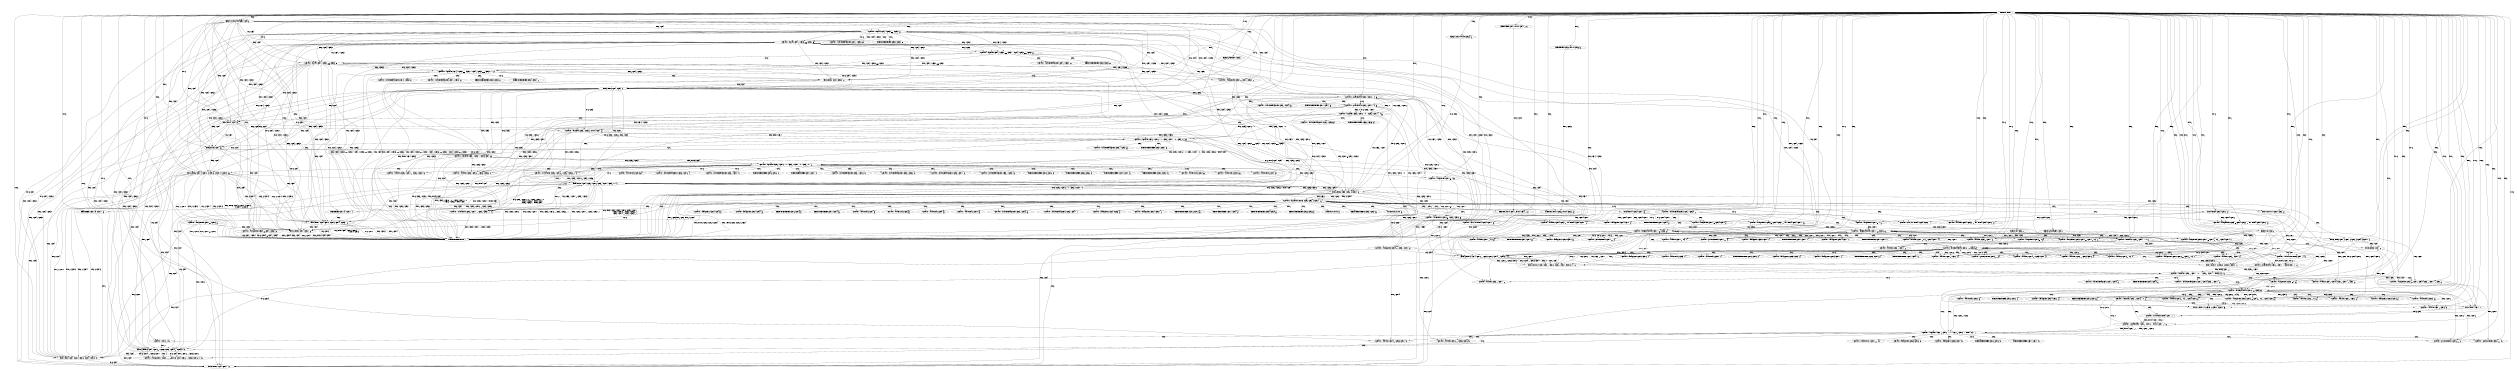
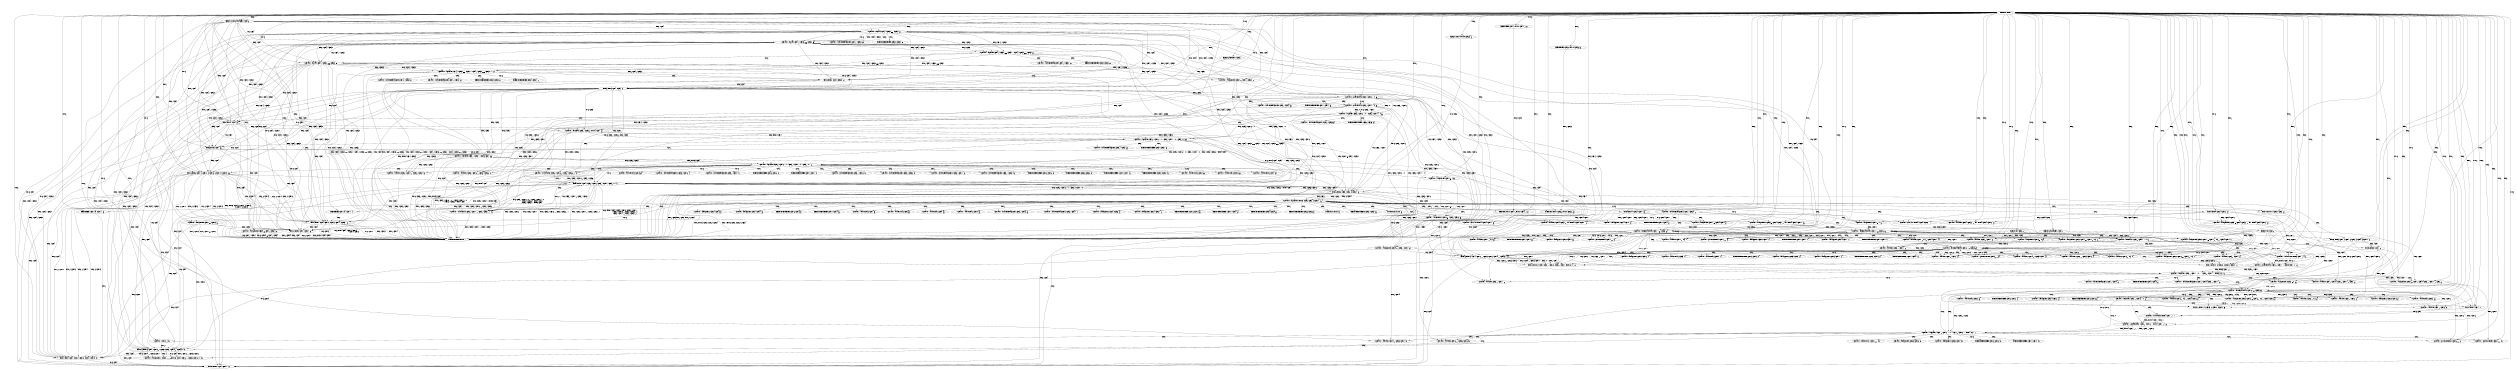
edge "(<operator>.lessThan,VAR5->VAR37 < FUN5(VAR4))" -> "(<operator>.addition,VAR5->VAR16 + VAR5->VAR36)": now "(<operator>.lessThan,VAR5->VAR37 < FUN5(VAR4))" -> "(<operator>.addition,VAR5->VAR17 + VAR5->VAR37)"
edge "(<operator>.logicalNot,!FUN8(VAR5, VAR6, &VAR24))" -> "(<operator>.cast,(int) FUN9(VAR24.VAR17))": added, label "CDG:"
edge "(PARAM,int VAR3)" -> "(FUN12,FUN12(VAR1, VAR2 + VAR16, VAR3 + VAR17, FUN13(V...)": added, label "DDG: VAR3"
